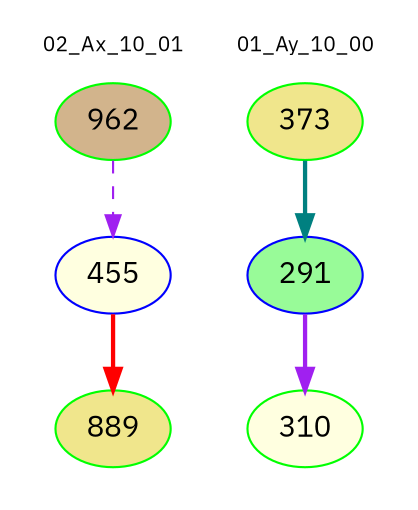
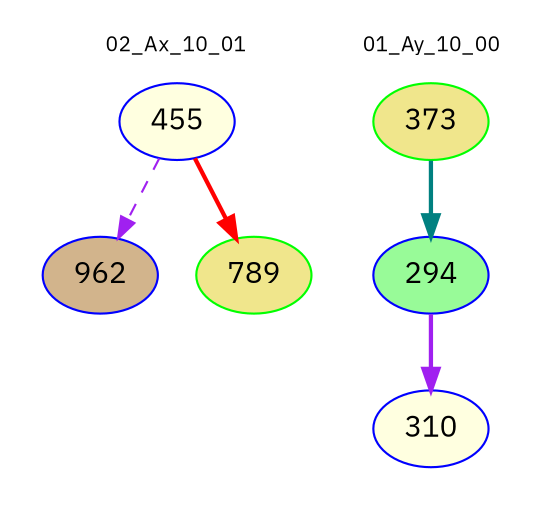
node "962": color green -> blue
edge "962" -> "455": reversed
node "291": label "291" -> "294"
node "889": label "889" -> "789"
node "310": color green -> blue
